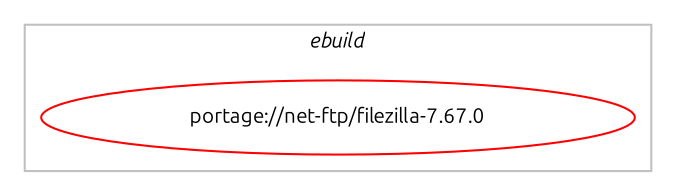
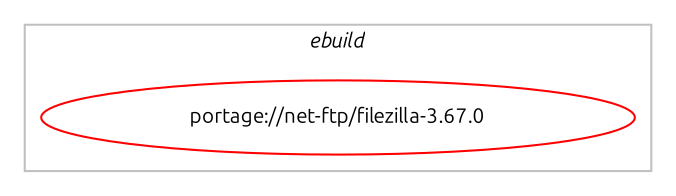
node "portage://net-ftp/filezilla-7.67.0": label "portage://net-ftp/filezilla-7.67.0" -> "portage://net-ftp/filezilla-3.67.0"
